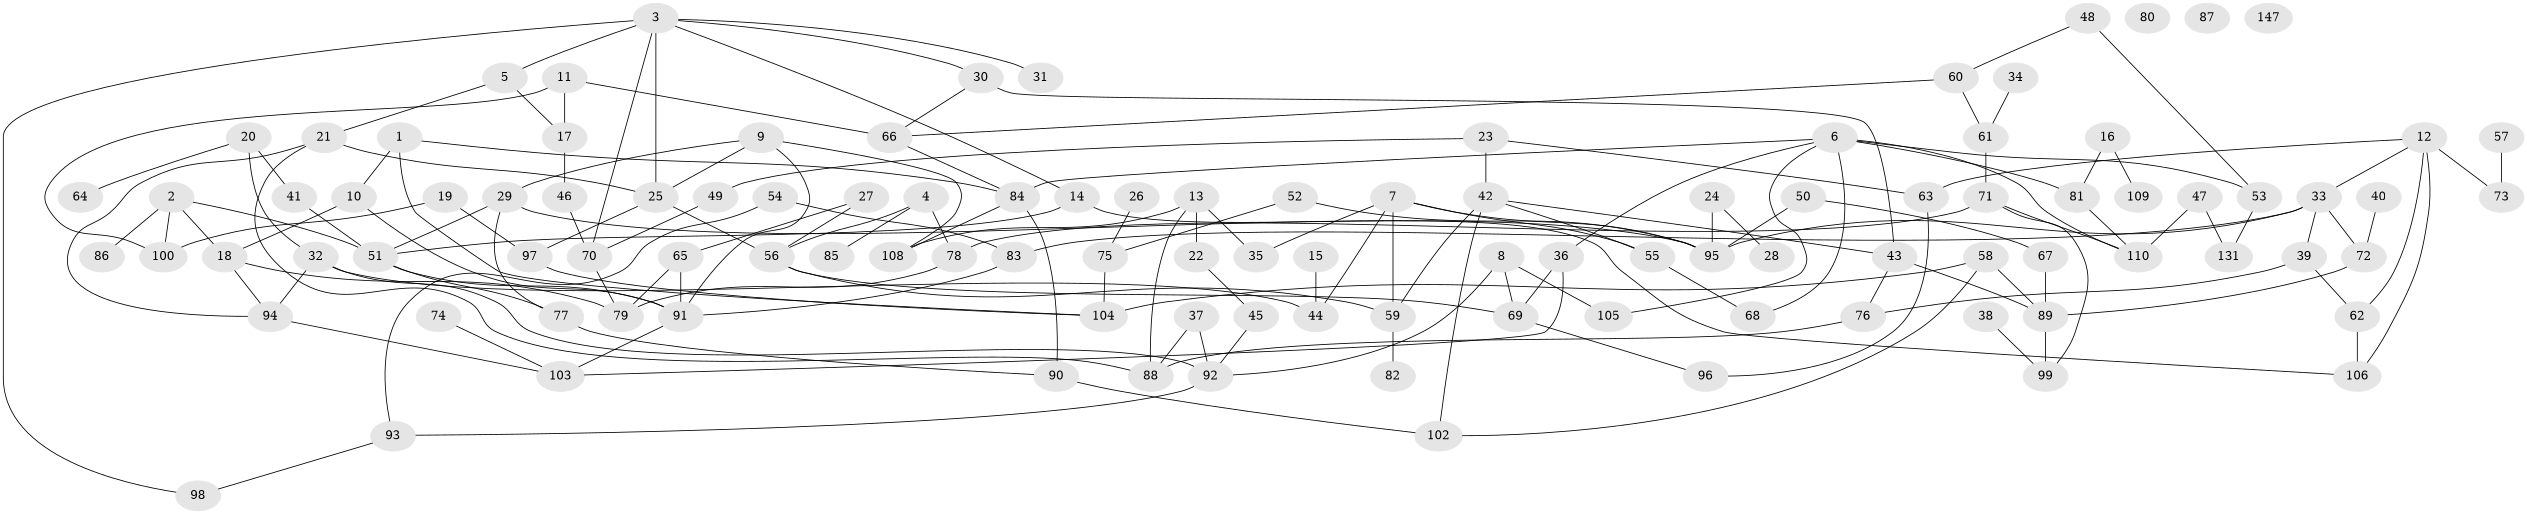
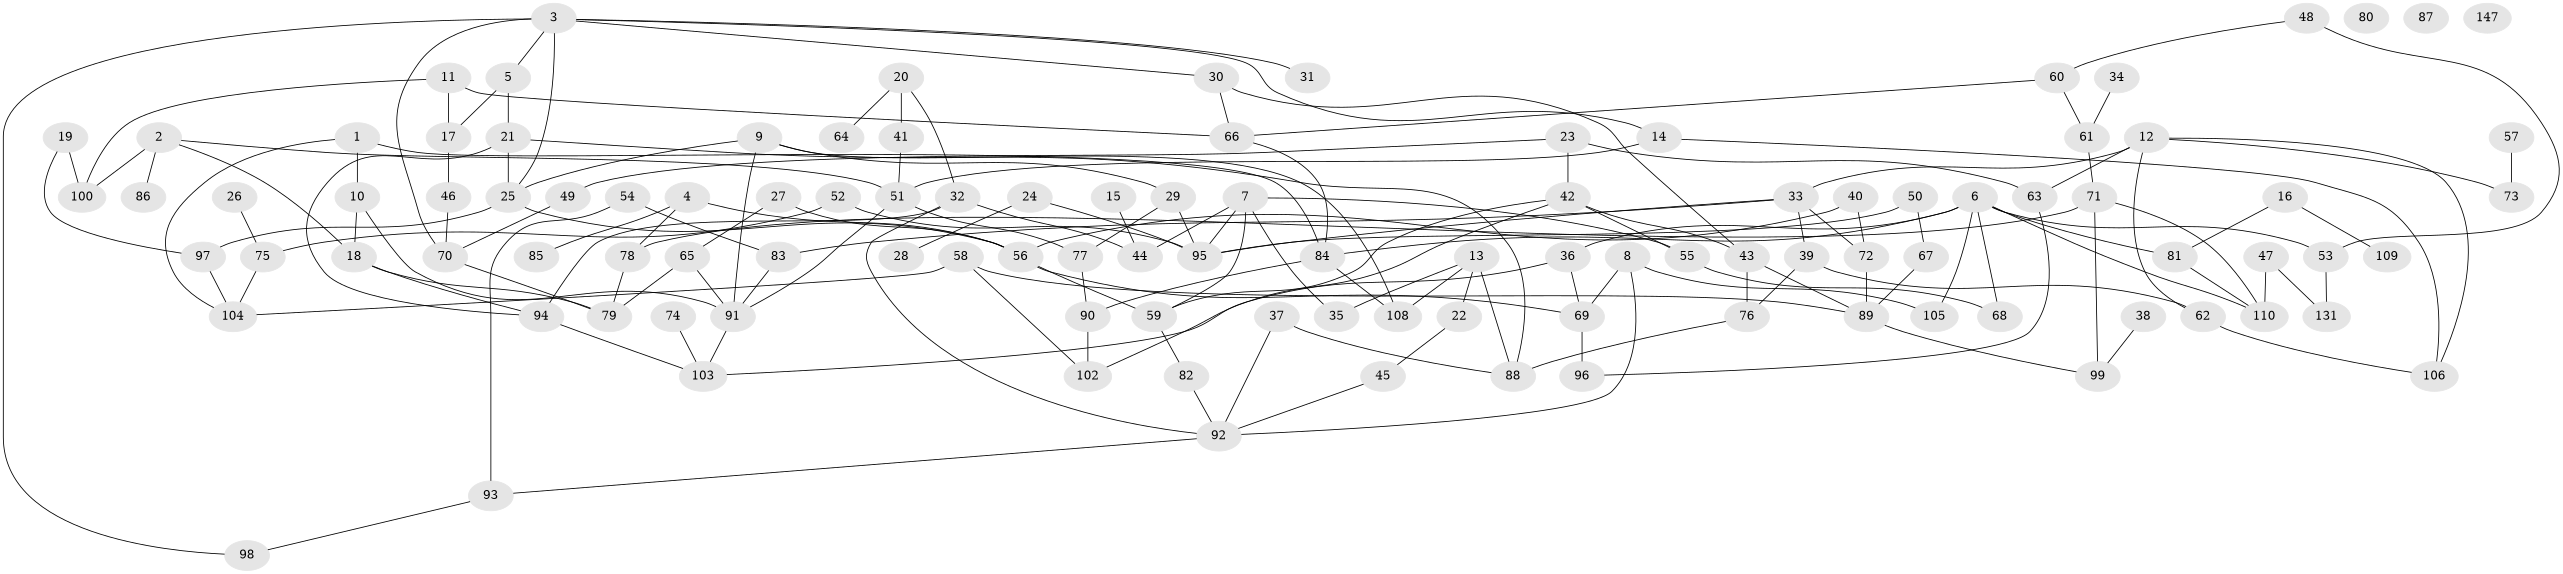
edge "40" -- "56": added
edge "29" -- "51": removed
edge "82" -- "92": added
